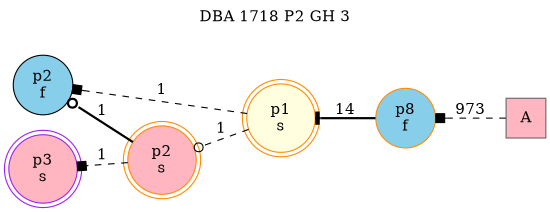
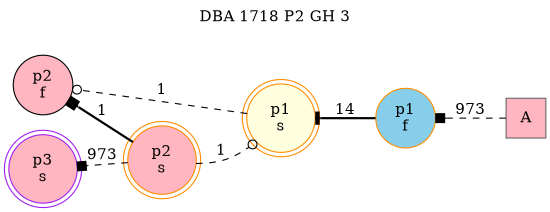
node "p2 f": fillcolor skyblue -> lightpink
edge "p1 s" -> "p2 f": arrowhead box -> odot
node "p8 f": label "p8 f" -> "p1 f"
edge "p2 s" -> "p2 f": arrowhead odot -> box
edge "p1 s" -> "p2 s": reversed
edge "p2 s" -> "p3 s": label "1" -> "973"
